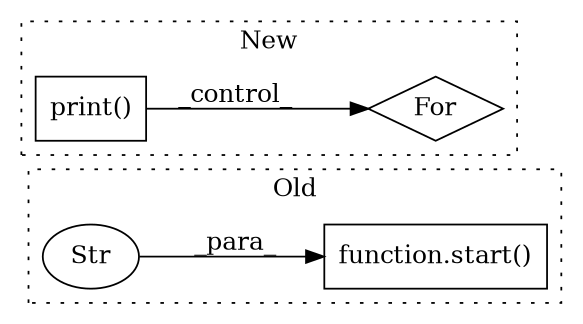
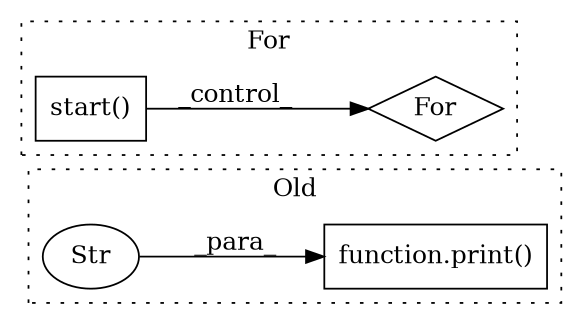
cluster "New": label "New" -> "For"
node "print()": label "print()" -> "start()"
node "function.start()": label "function.start()" -> "function.print()"
